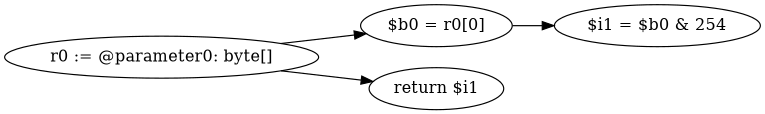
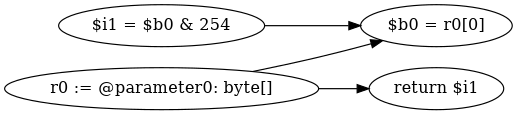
edge "$b0 = r0[0]" -> "$i1 = $b0 & 254": reversed
